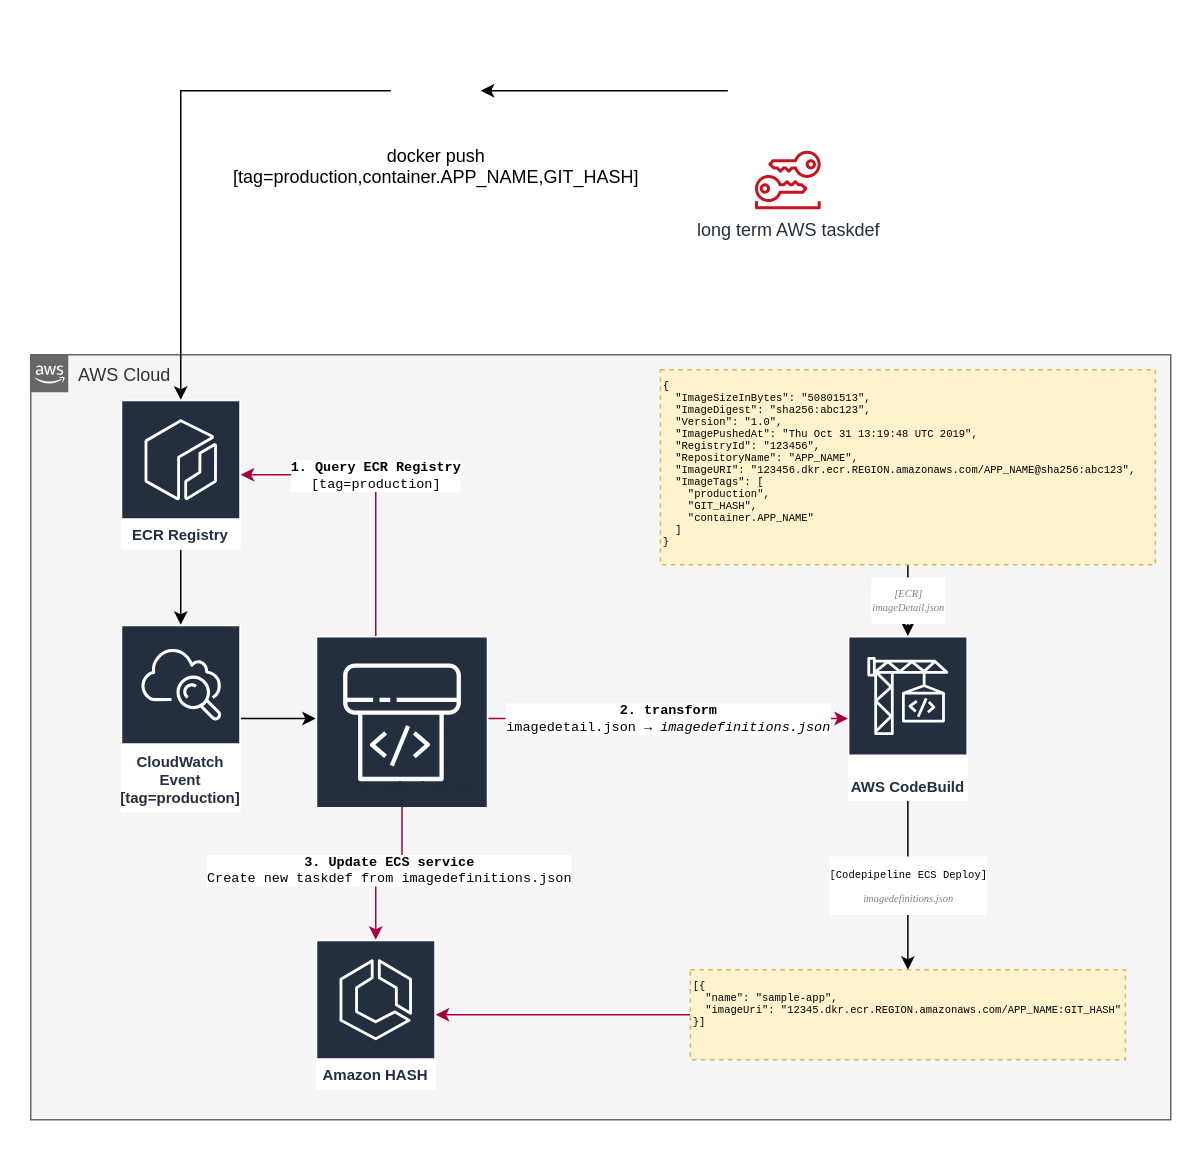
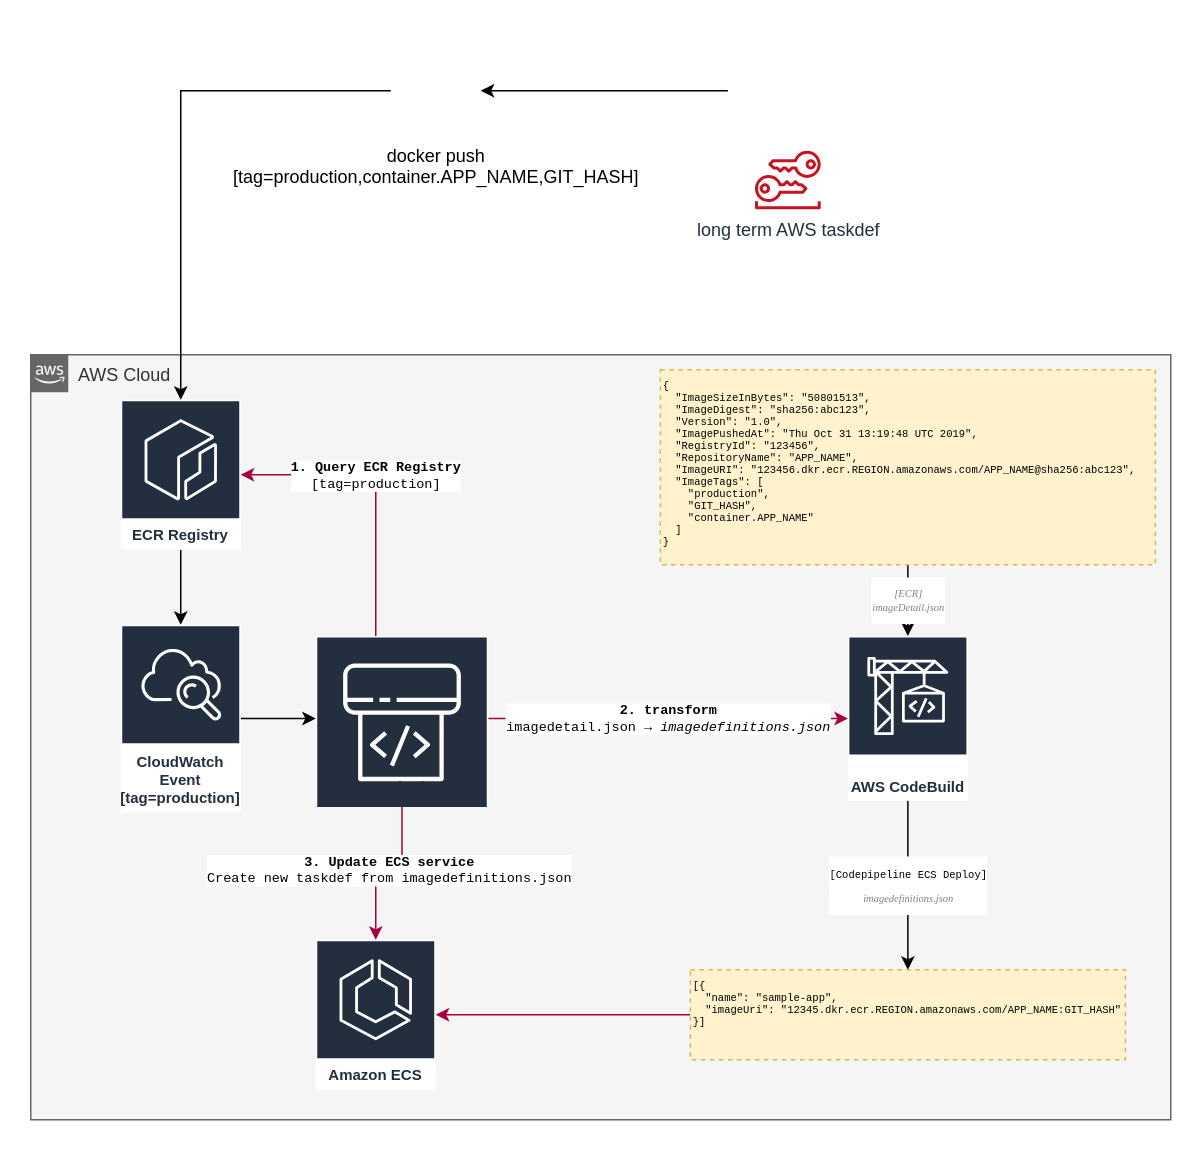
node "Amazon HASH": label "Amazon HASH" -> "Amazon ECS"
